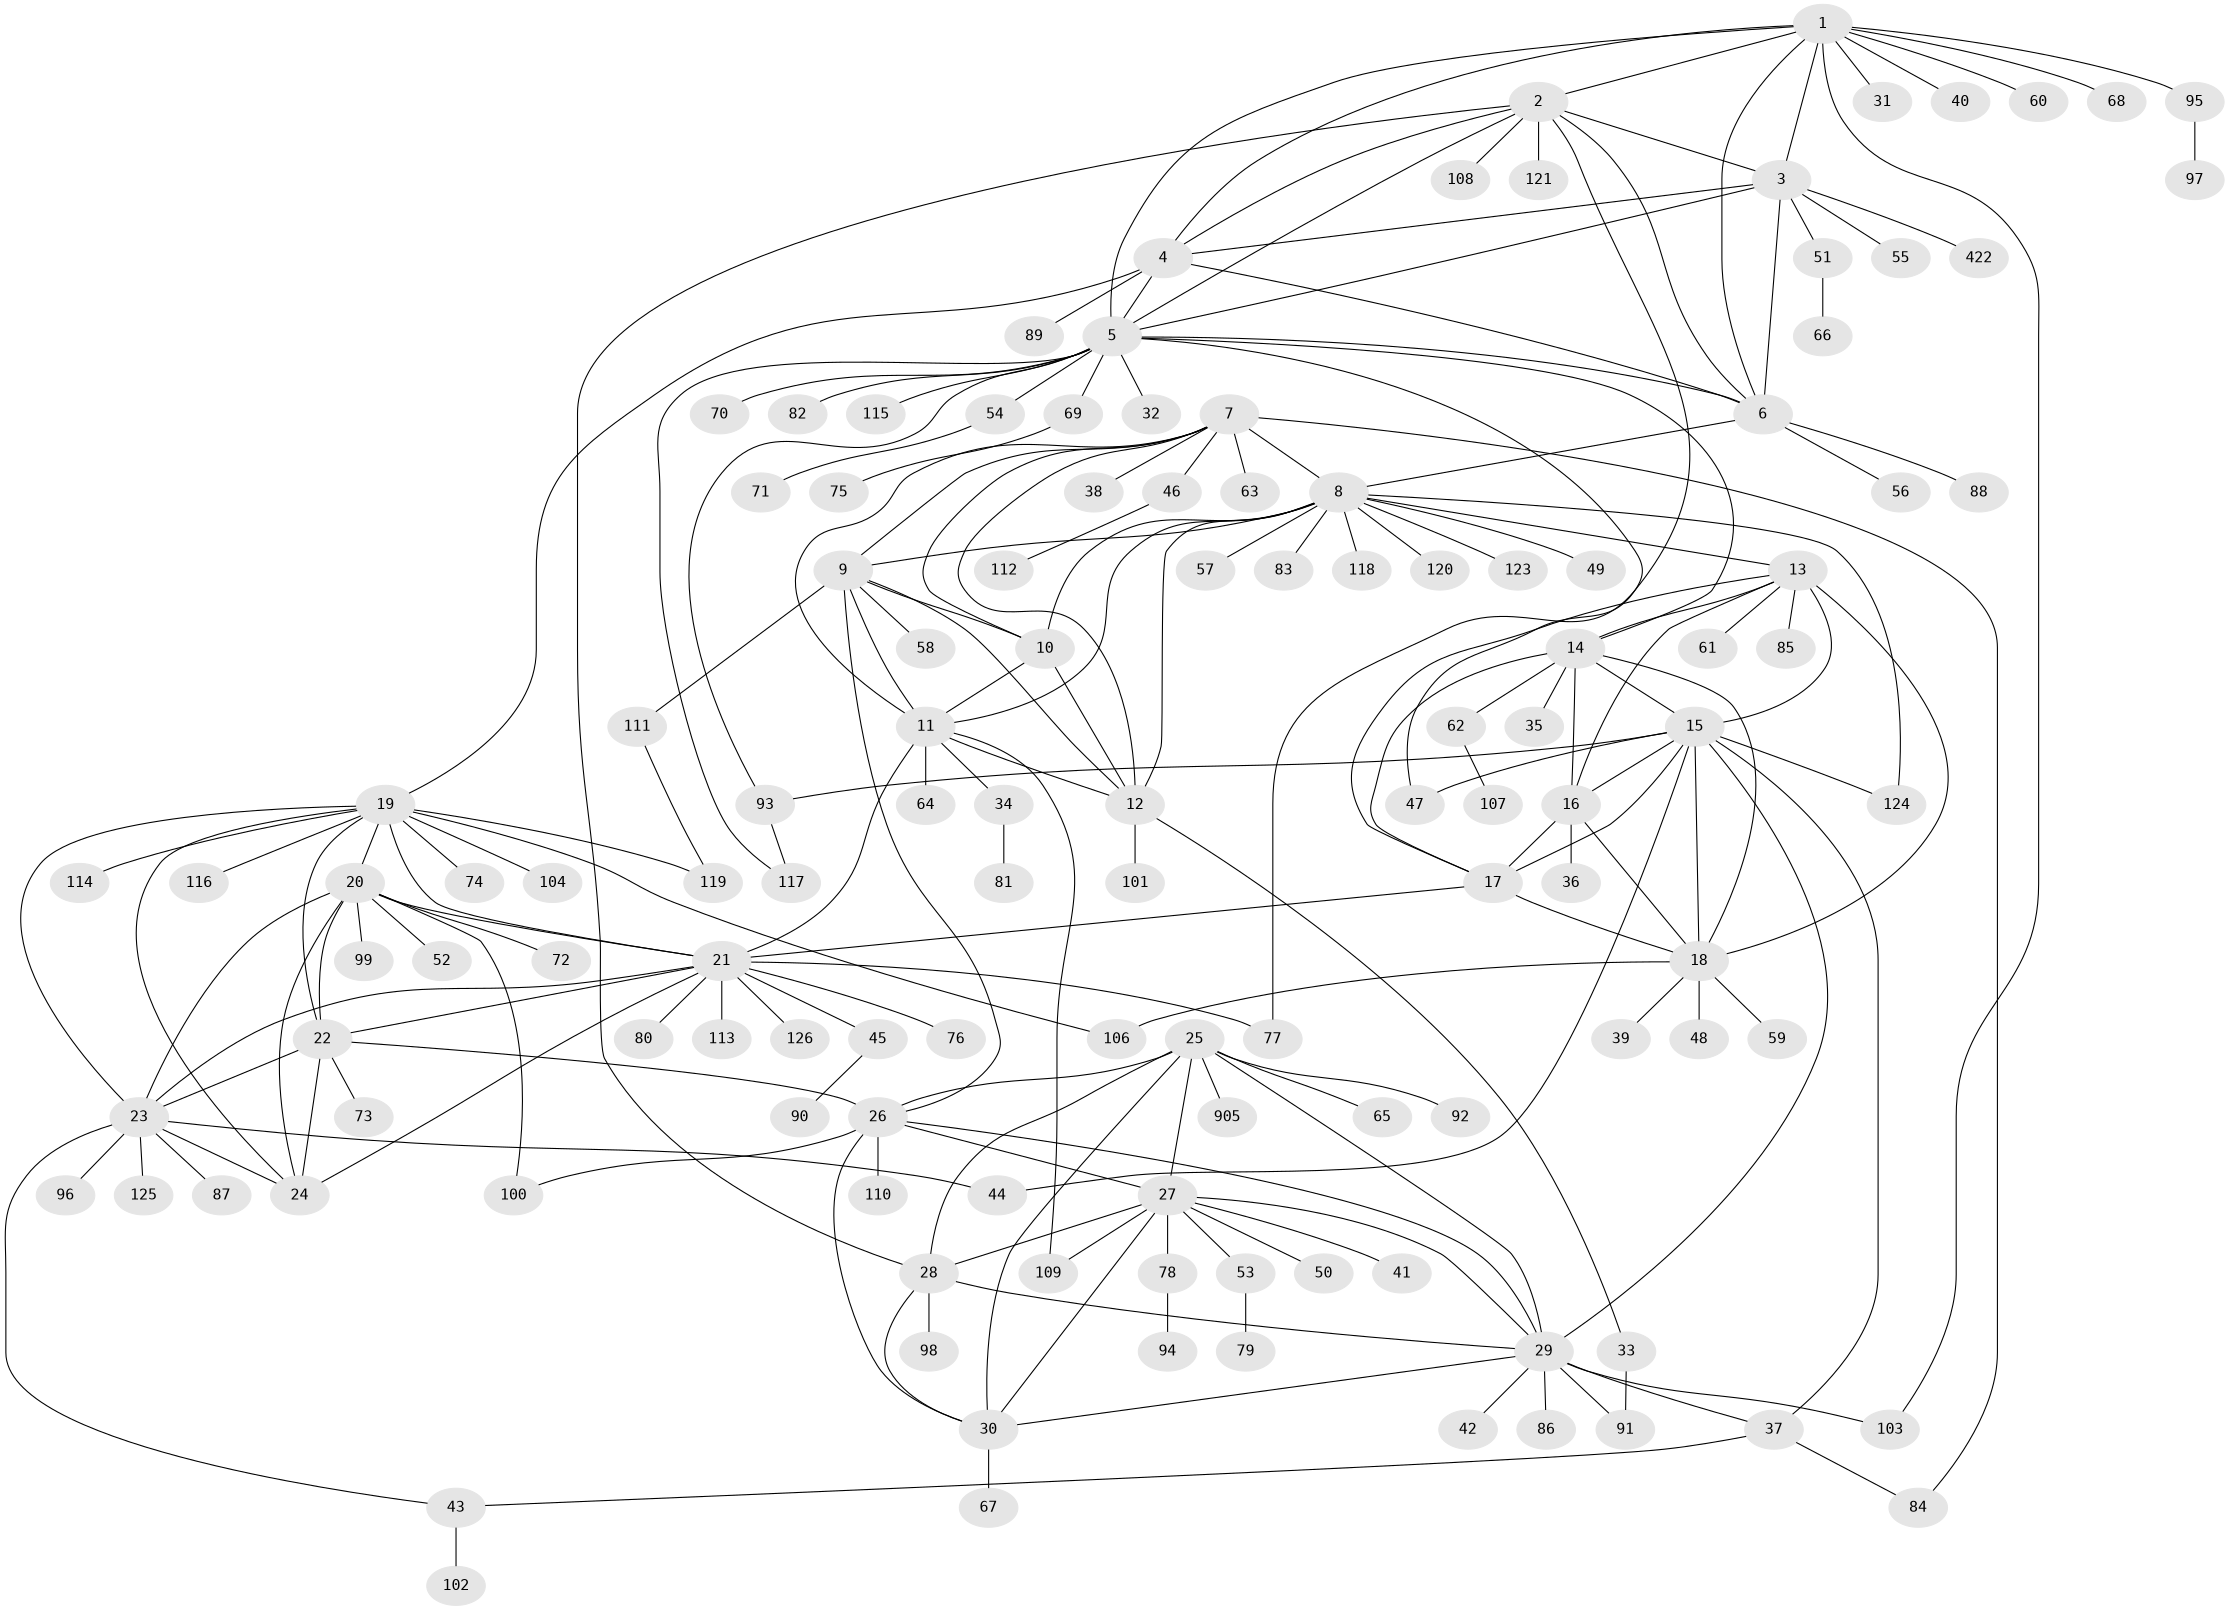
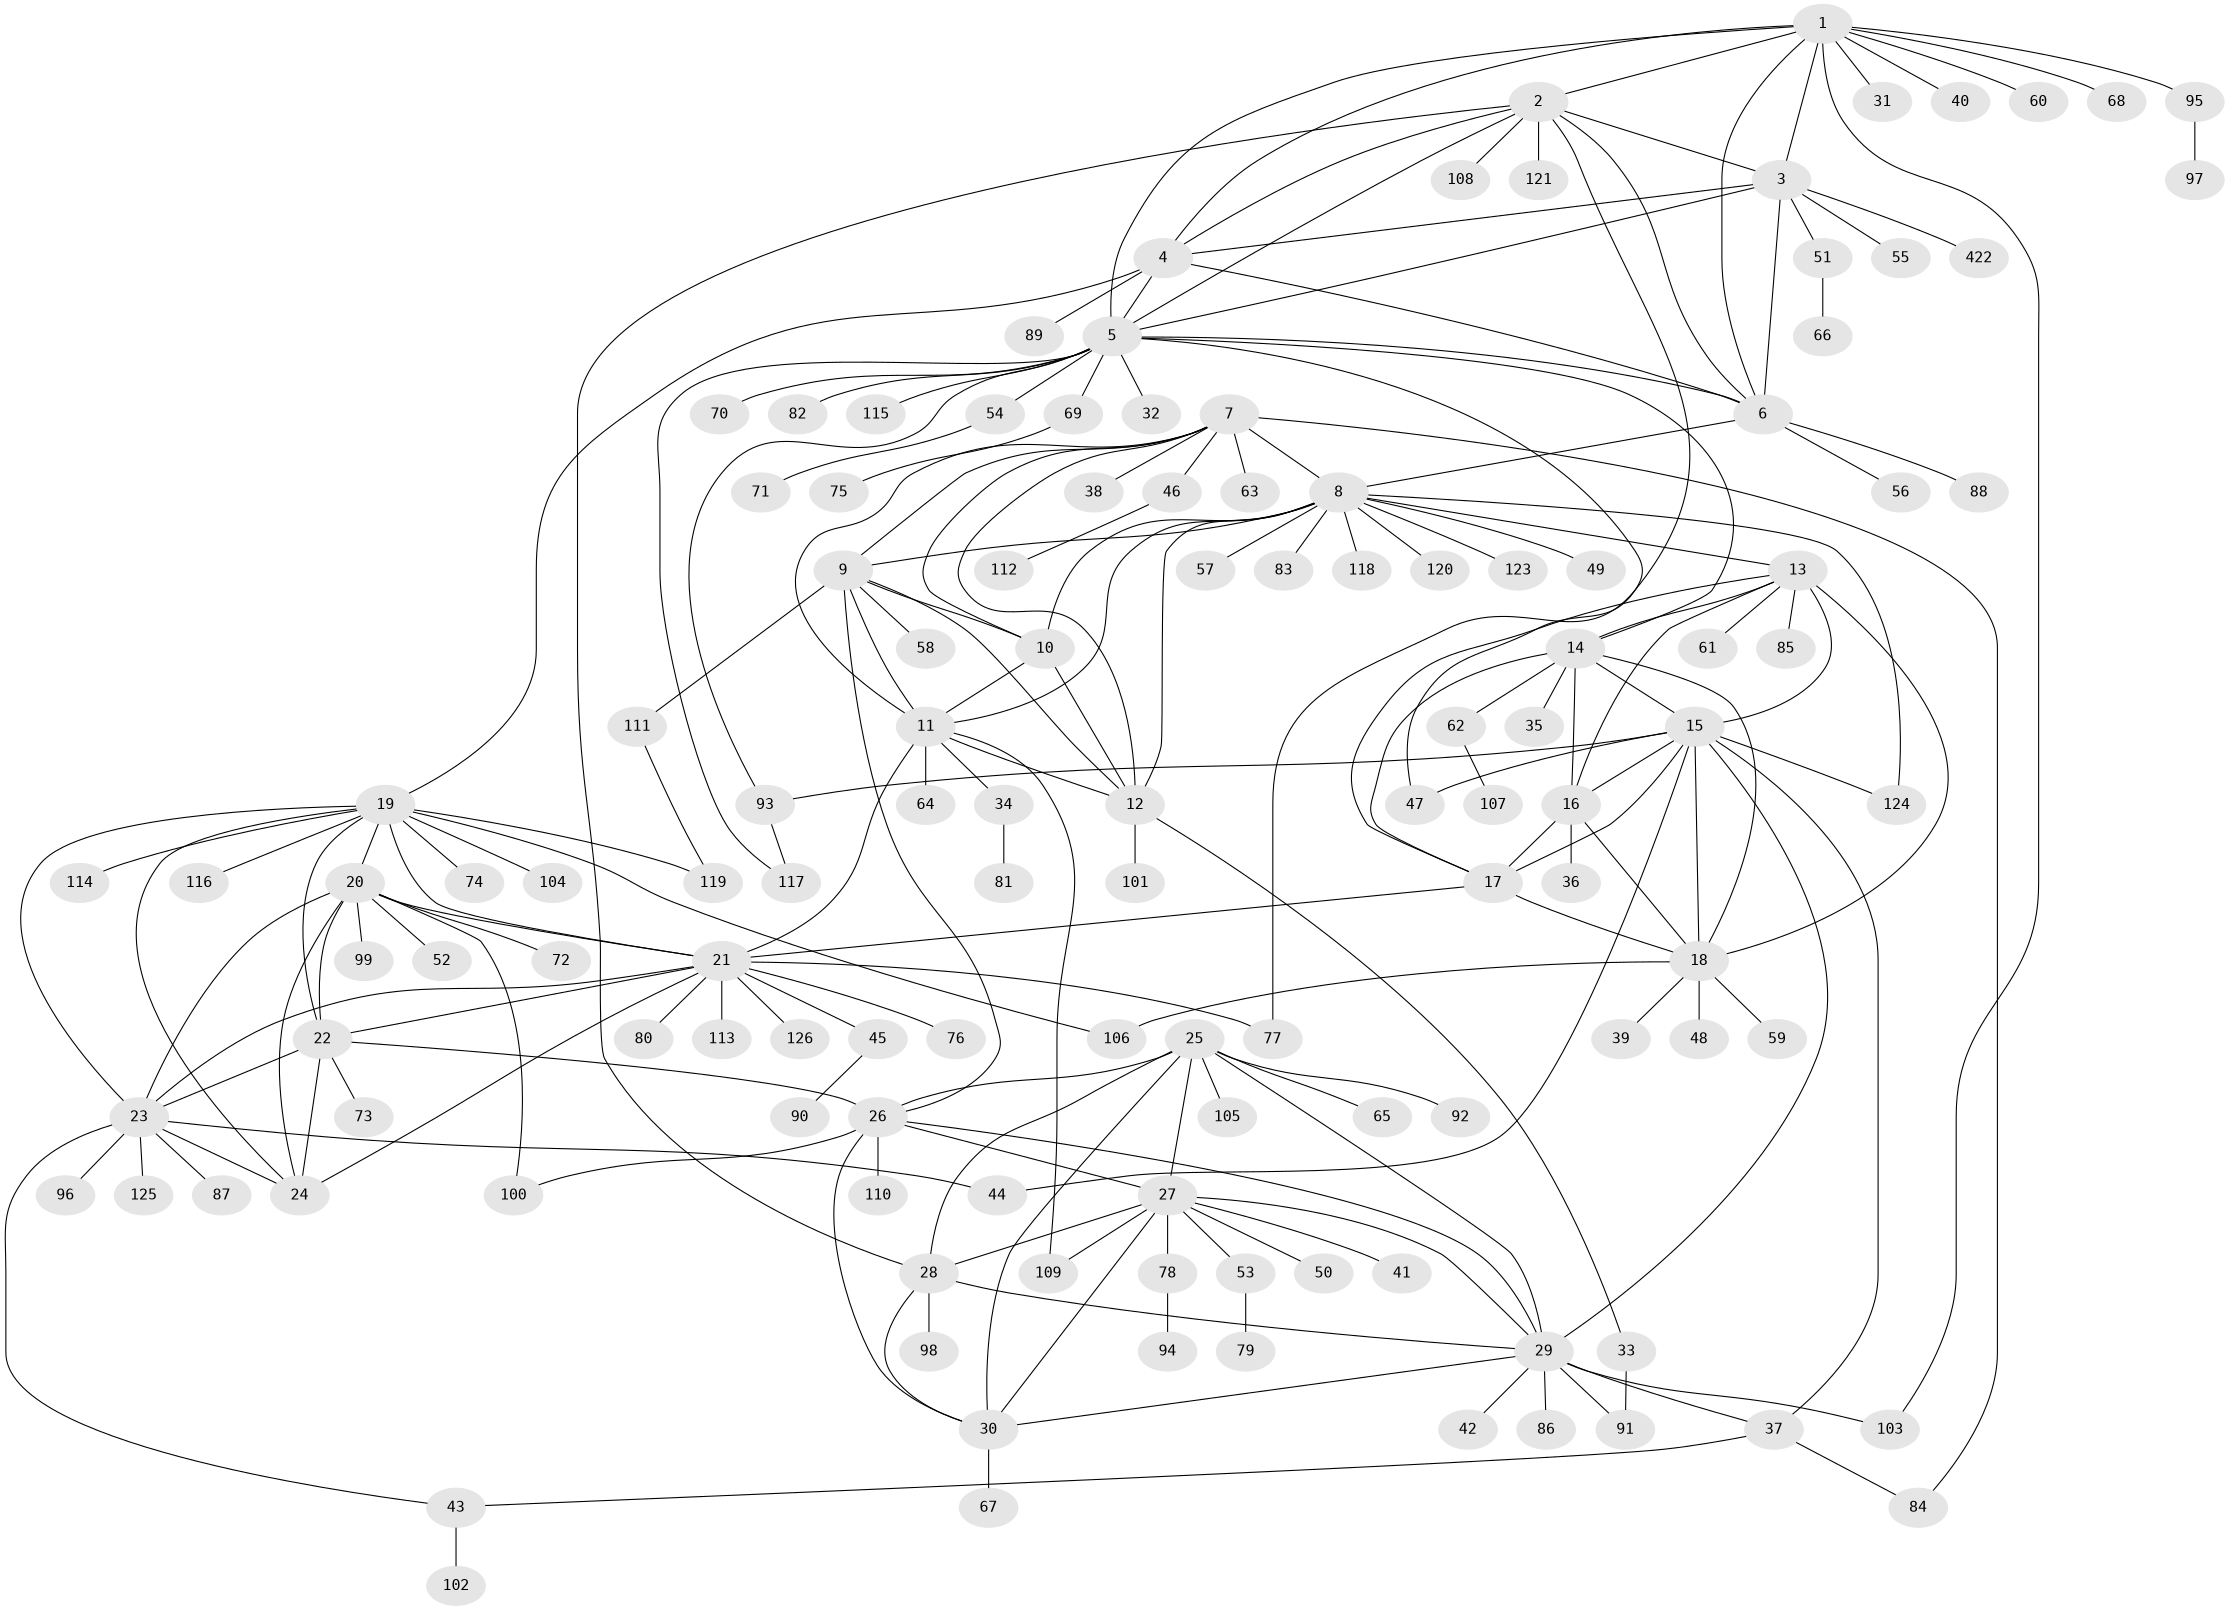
node "905": label "905" -> "105"
